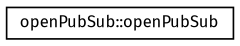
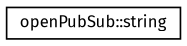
node "openPubSub::openPubSub": label "openPubSub::openPubSub" -> "openPubSub::string"
